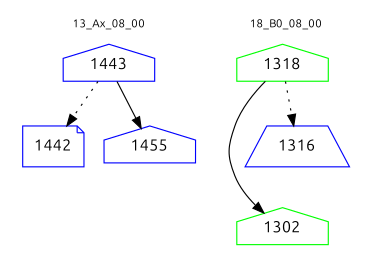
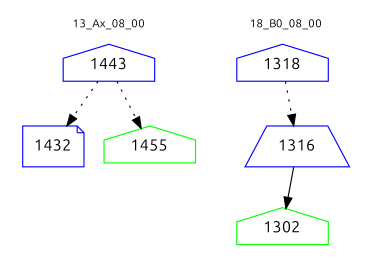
node "1318": color green -> blue
edge "1443" -> "1455": style solid -> dotted
edge "1318" -> "1302": now "1316" -> "1302"
node "1442": label "1442" -> "1432"
node "1455": color blue -> green
